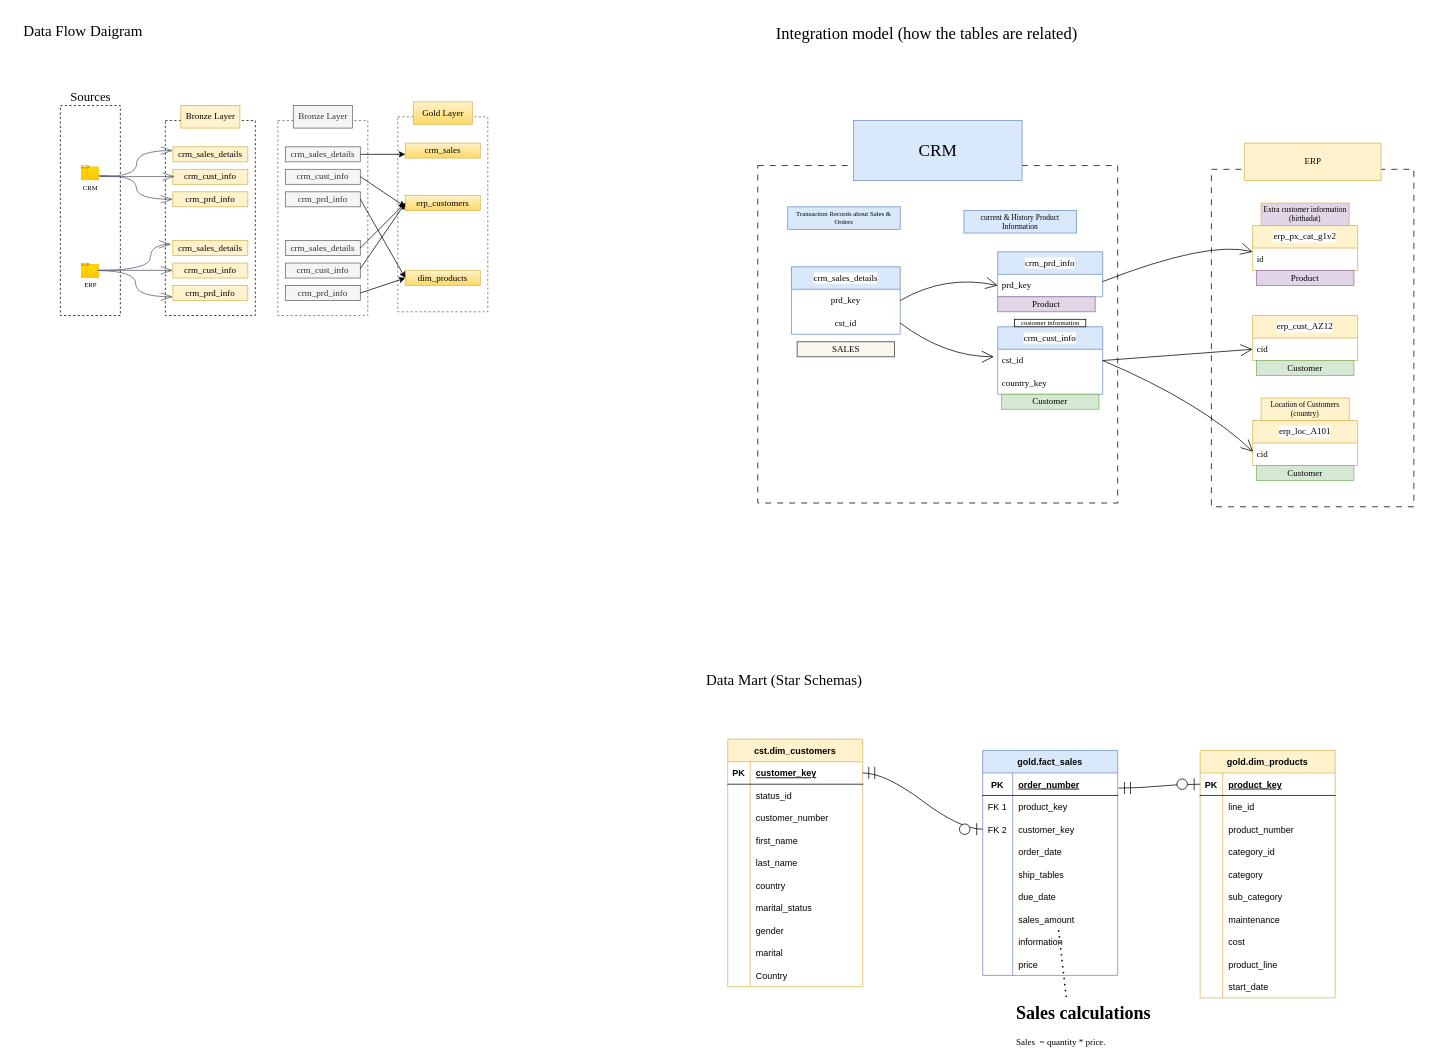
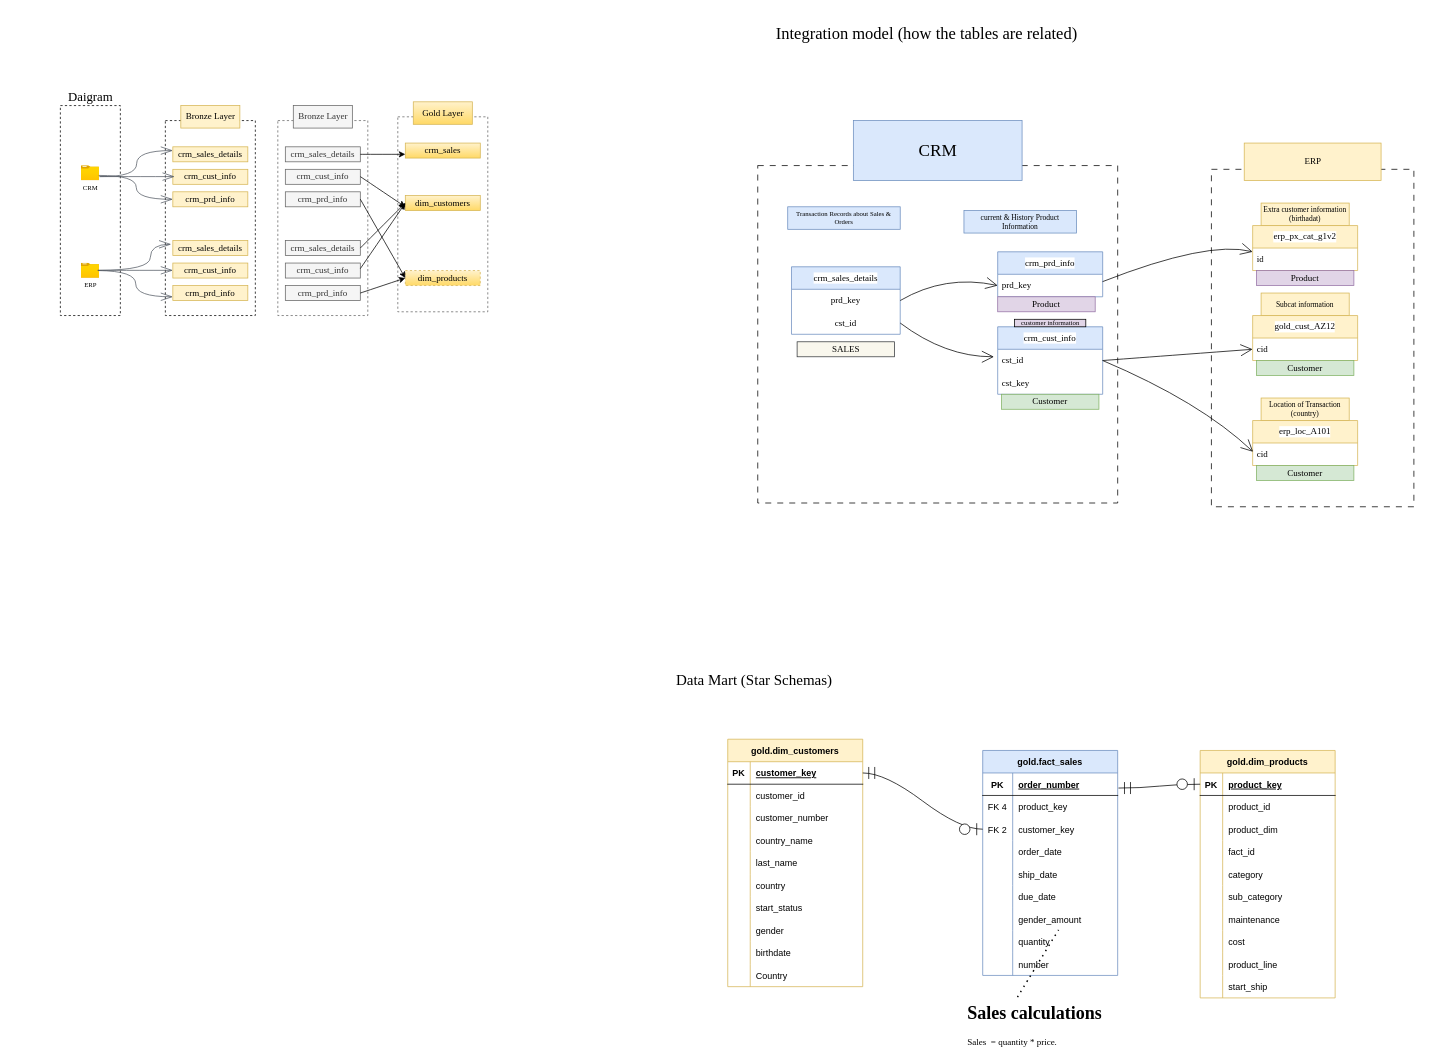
node "Data Flow Daigram": removed
node "Sources": label "Sources" -> "Daigram"
node "erp_customers": label "erp_customers" -> "dim_customers"
node "Extra customer information (birthadat)": fillcolor #e1d5e7 -> #fff2cc
node "dim_products": style solid -> dashed
node "Subcat information": added
node "customer information": fillcolor #ffffff -> #e1d5e7
node "erp_cust_AZ12": label "erp_cust_AZ12" -> "gold_cust_AZ12"
node "country_key": label "country_key" -> "cst_key"
node "Location of Customers (country)": label "Location of Customers (country)" -> "Location of Transaction (country)"
node "Data Mart (Star Schemas)": moved (784, 679) -> (754, 679)
node "cst.dim_customers": label "cst.dim_customers" -> "gold.dim_customers"
node "status_id": label "status_id" -> "customer_id"
node "FK 1": label "FK 1" -> "FK 4"
node "line_id": label "line_id" -> "product_id"
node "product_number": label "product_number" -> "product_dim"
node "first_name": label "first_name" -> "country_name"
node "category_id": label "category_id" -> "fact_id"
node "ship_tables": label "ship_tables" -> "ship_date"
node "marital_status": label "marital_status" -> "start_status"
node "sales_amount": label "sales_amount" -> "gender_amount"
node "information": label "information" -> "quantity"
node "marital": label "marital" -> "birthdate"
node "price": label "price" -> "number"
node "start_date": label "start_date" -> "start_ship"
node "Sales calculationsSales = quantity * price.": moved (1094, 1022) -> (1045, 1022)
